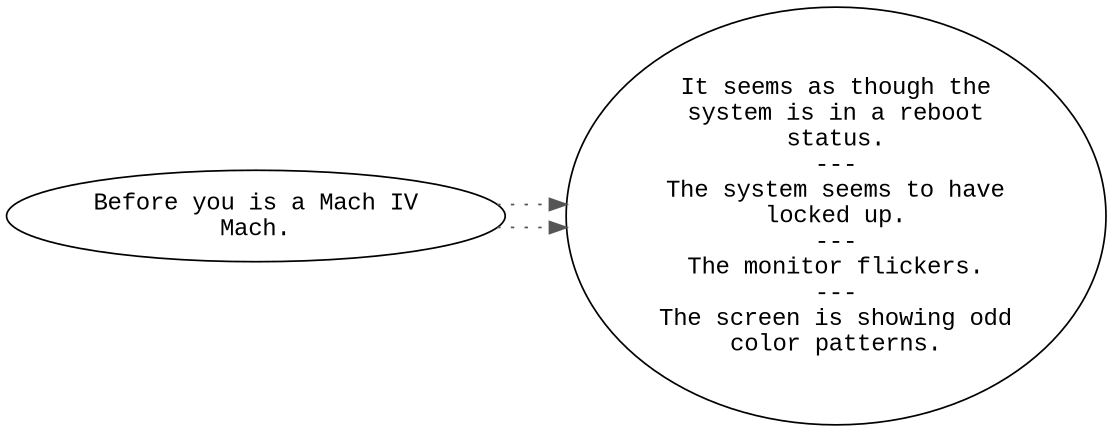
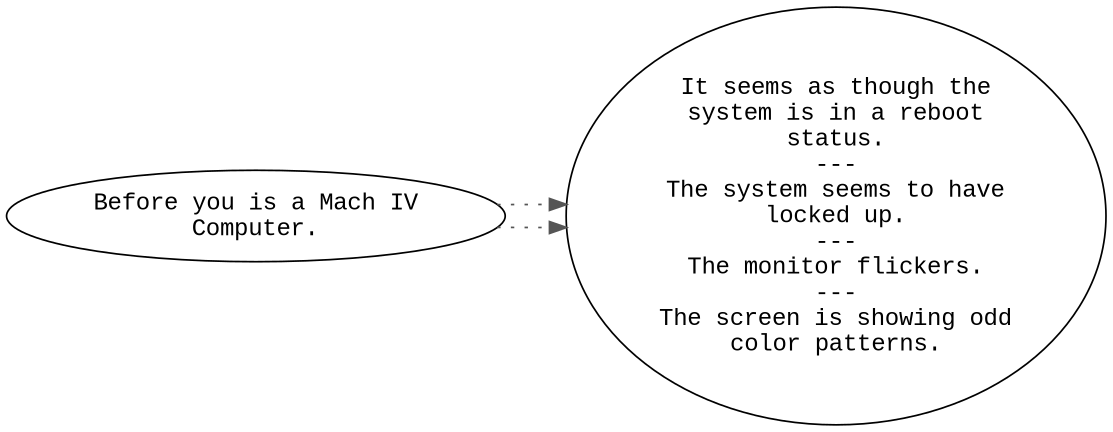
node "Before you is a Mach IV Mach.": label "Before you is a Mach IV Mach." -> "Before you is a Mach IV Computer."
